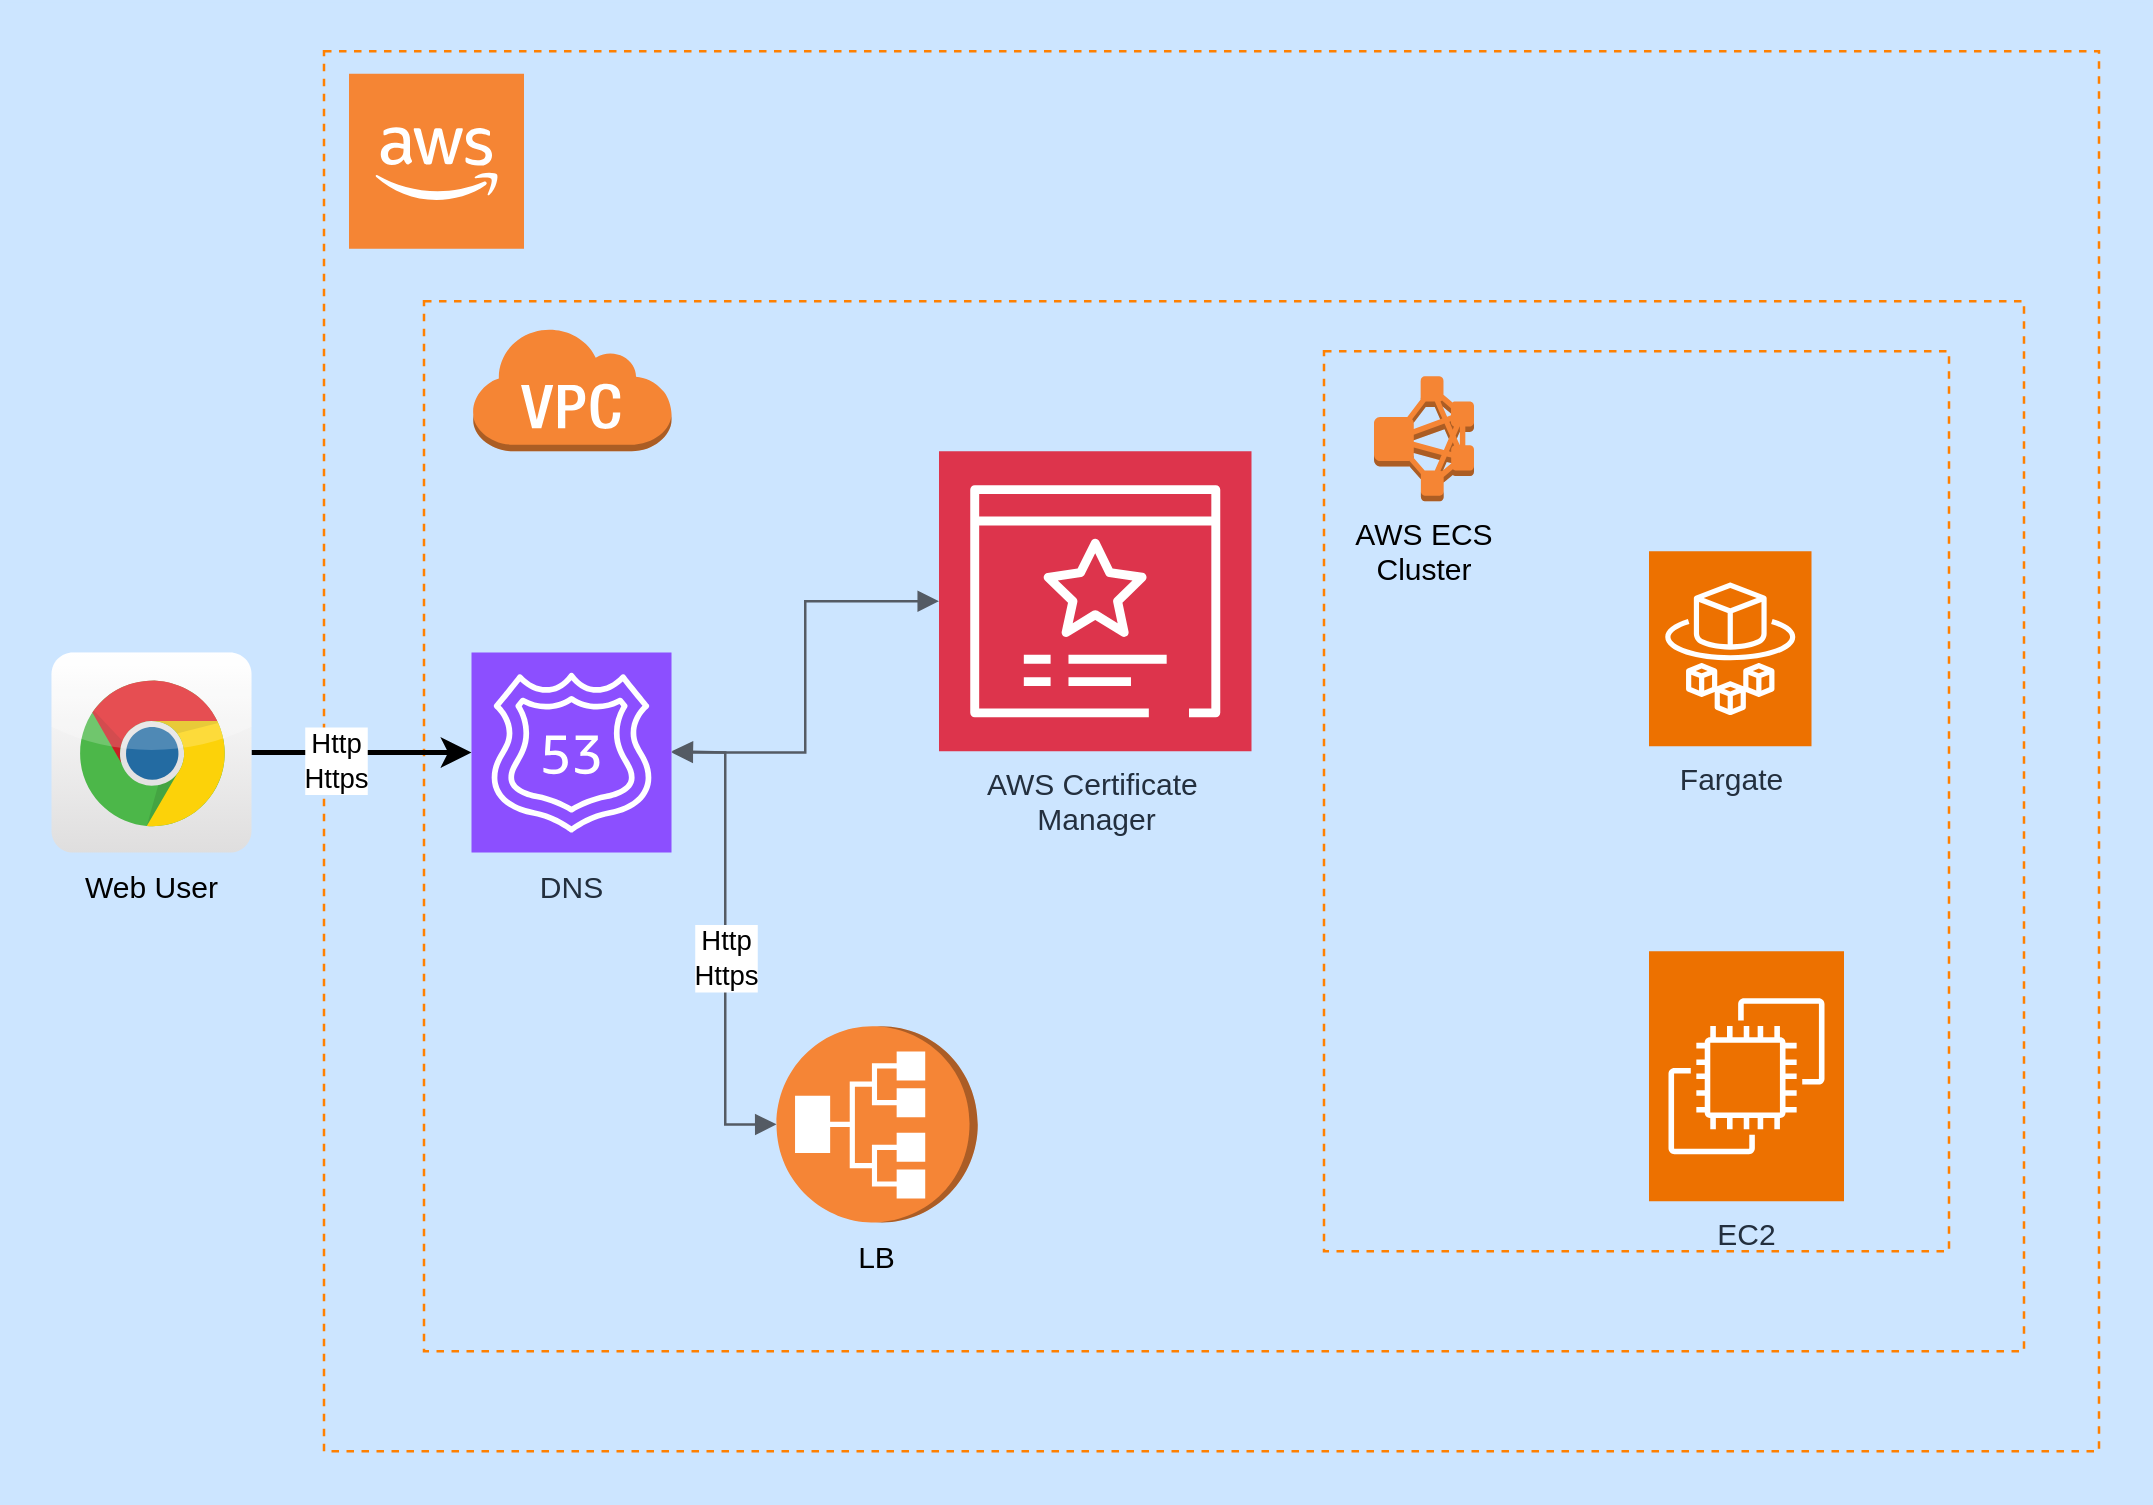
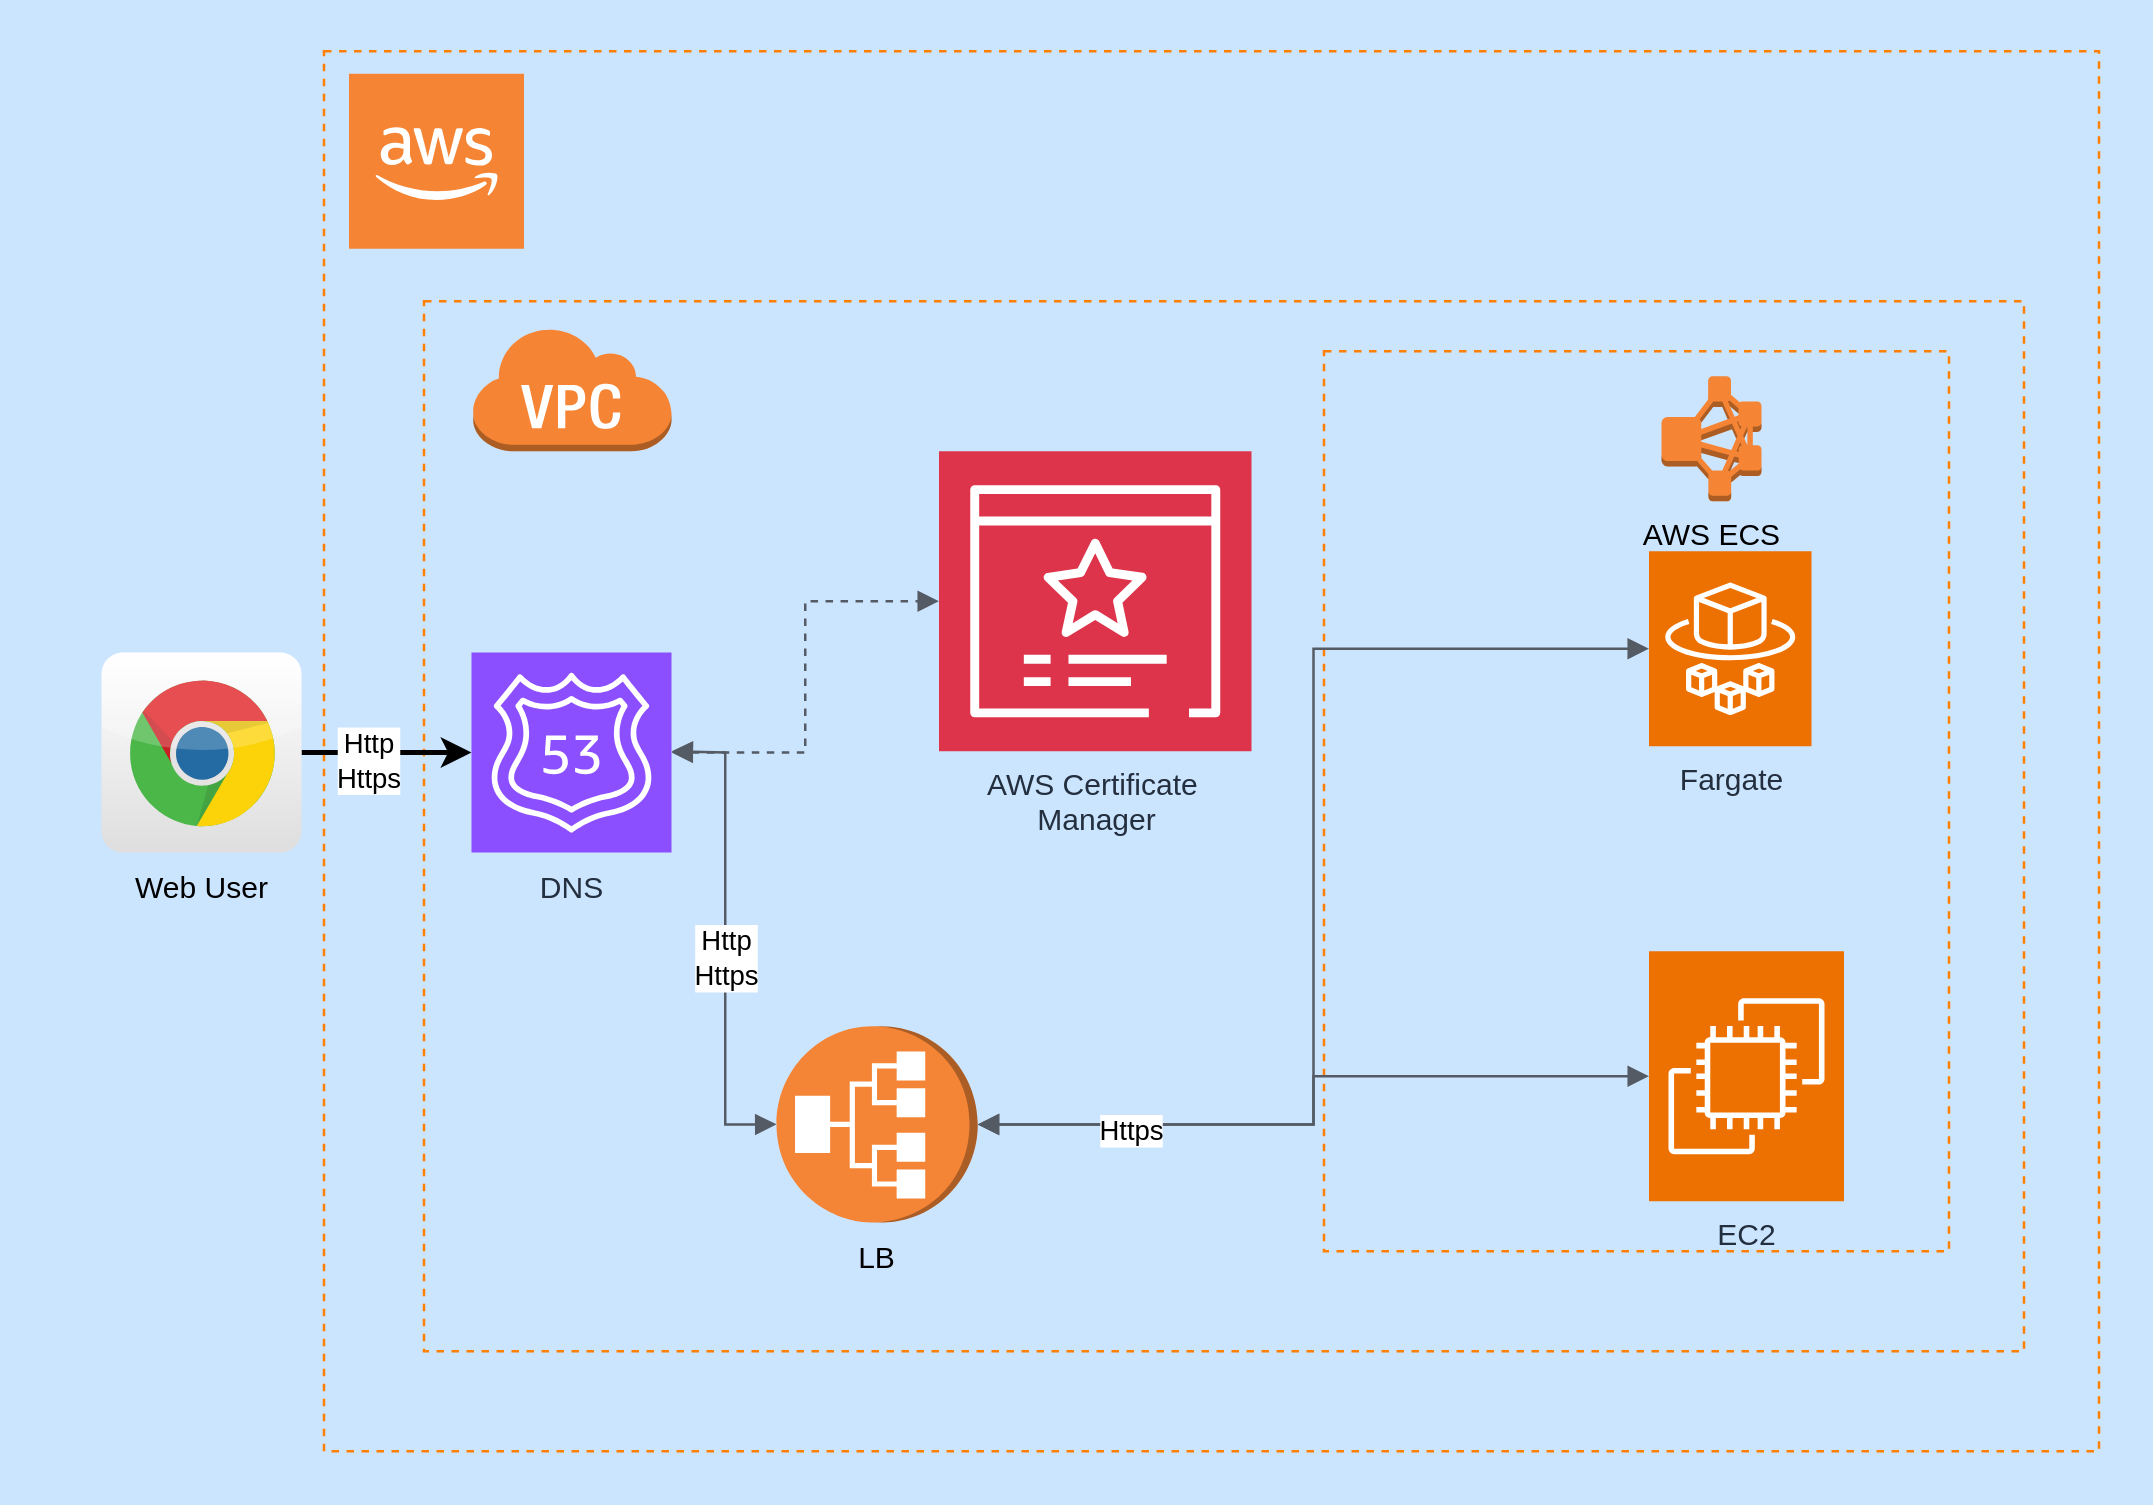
node "AWS ECS Cluster": moved (1424, 439) -> (1711, 439)
edge "AWS Certificate Manager" -- "DNS": style solid -> dashed
edge "Fargate" -- "LB": added
node "Web User": moved (151, 753) -> (201, 753)
edge "EC2" -- "LB": added, label "Https"
